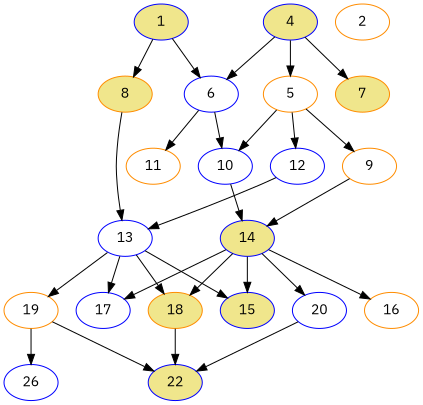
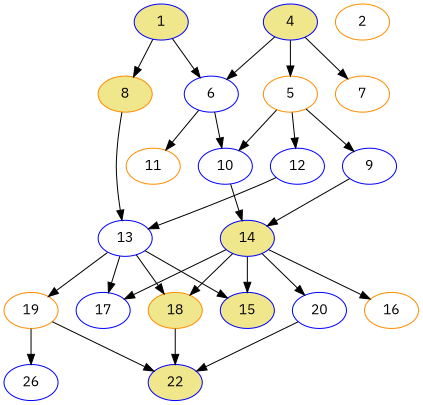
node "7": fillcolor khaki -> white
node "9": color darkorange -> blue
